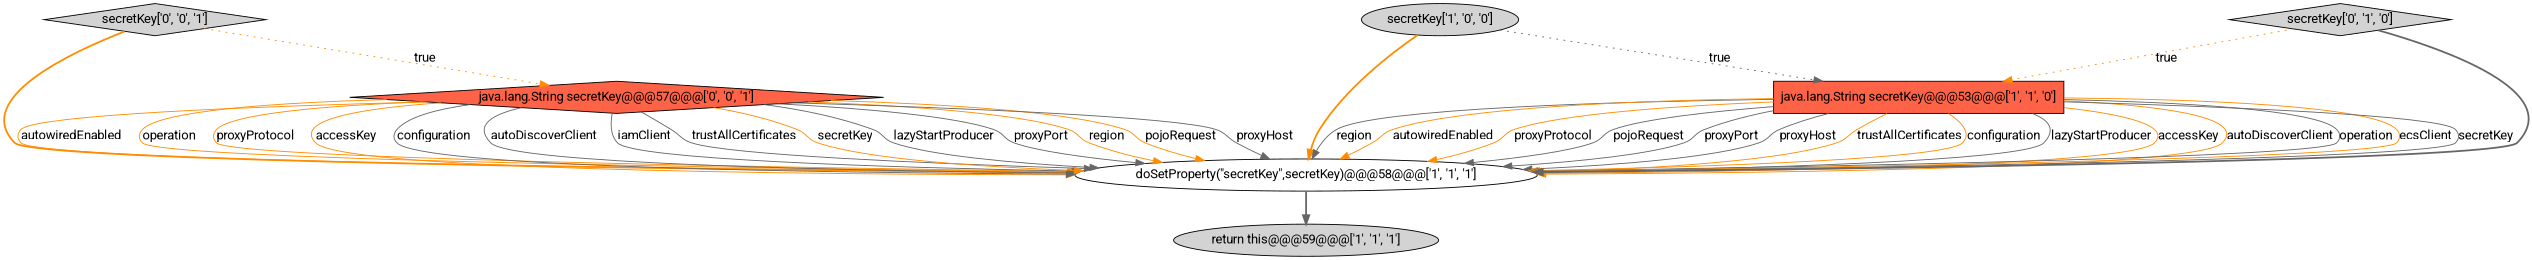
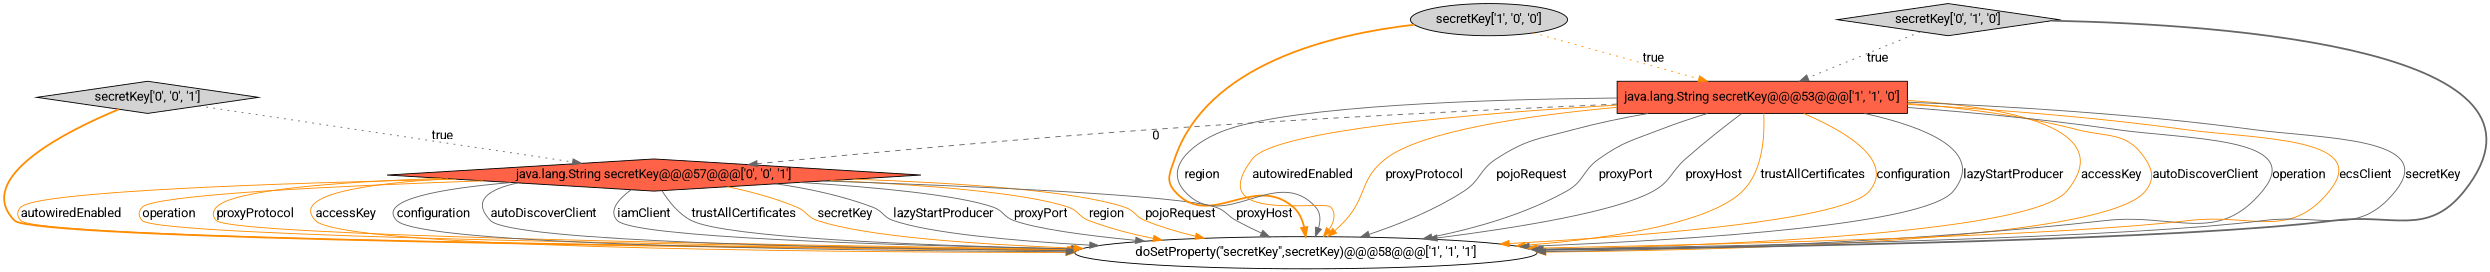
edge "secretKey['0', '1', '0']" -> "java.lang.String secretKey@@@53@@@['1', '1', '0']": color darkorange -> gray40
edge "secretKey['1', '0', '0']" -> "java.lang.String secretKey@@@53@@@['1', '1', '0']": color gray40 -> darkorange
edge "secretKey['0', '0', '1']" -> "java.lang.String secretKey@@@57@@@['0', '0', '1']": color darkorange -> gray40
edge "java.lang.String secretKey@@@53@@@['1', '1', '0']" -> "java.lang.String secretKey@@@57@@@['0', '0', '1']": added, label "0"
node "return this@@@59@@@['1', '1', '1']": removed
